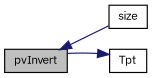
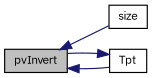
edge "Tpt" -> "pvInvert": added
